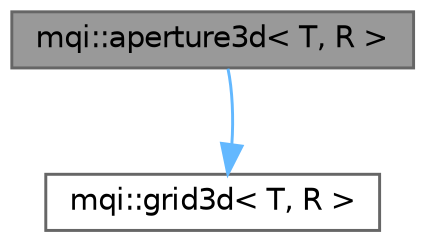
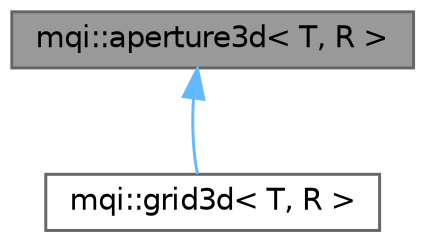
edge "mqi::aperture3d< T, R >" -> "mqi::grid3d< T, R >": reversed
